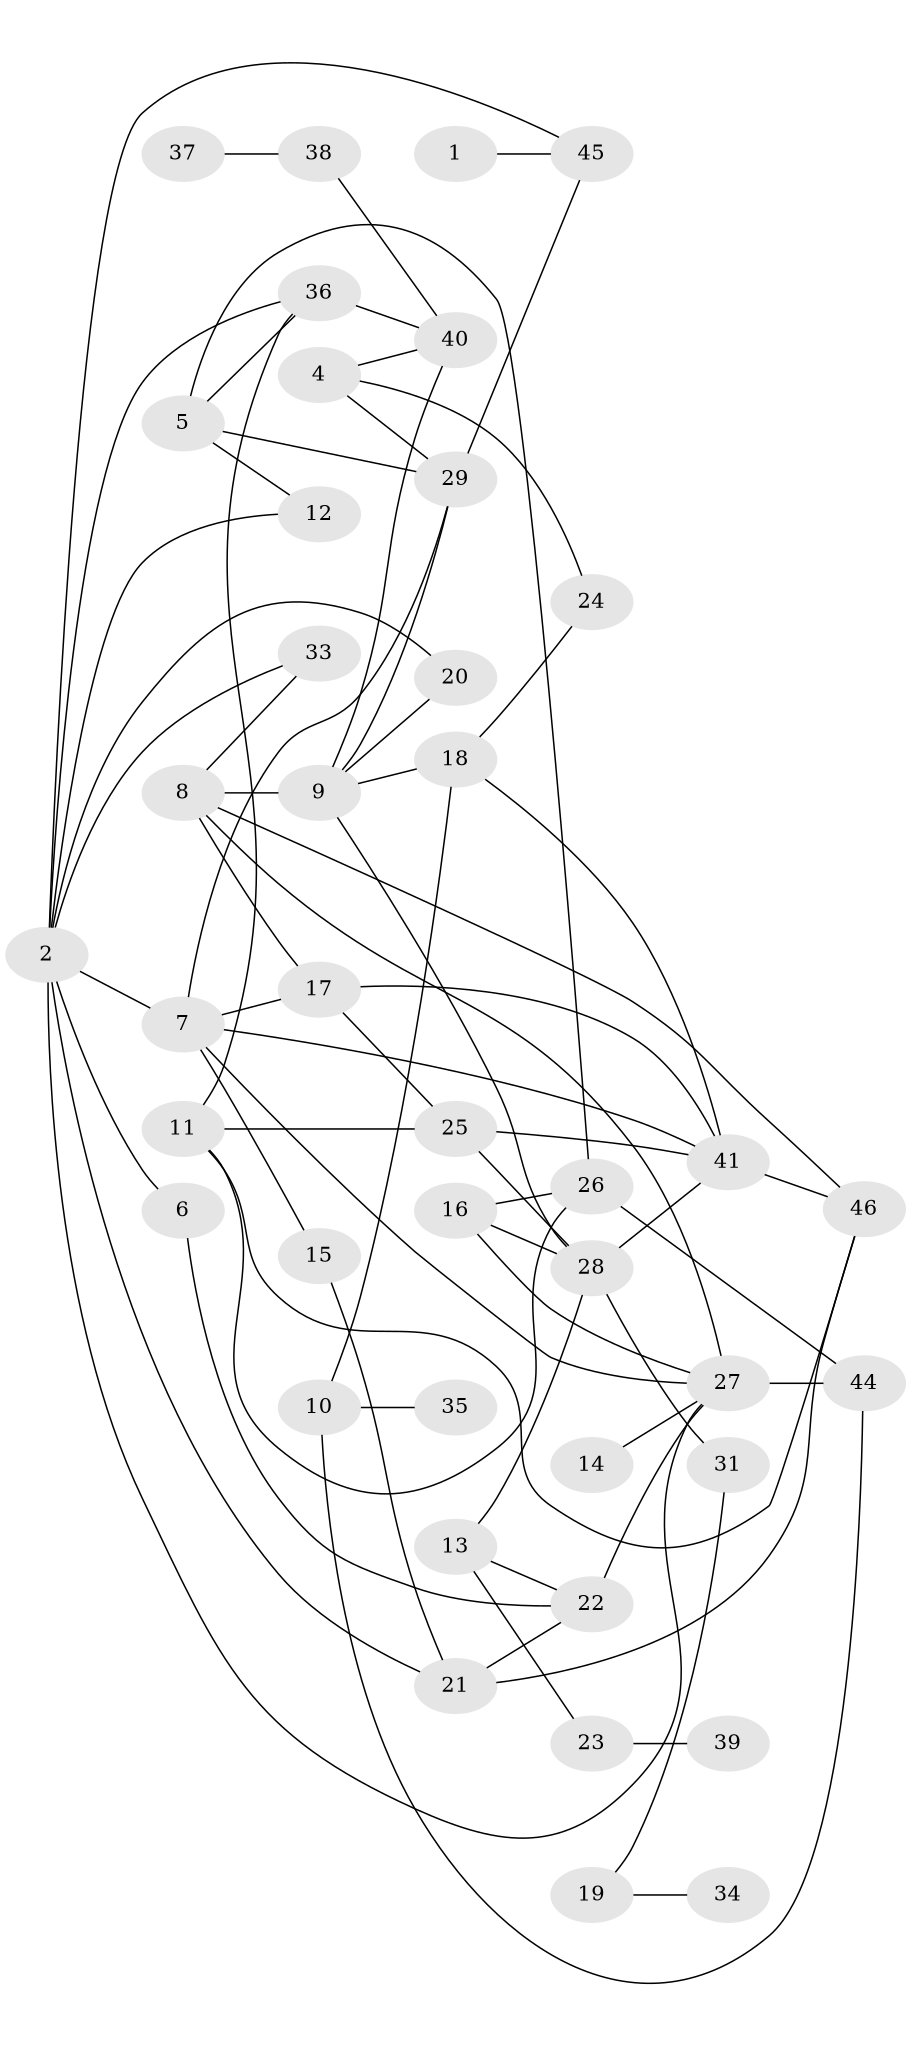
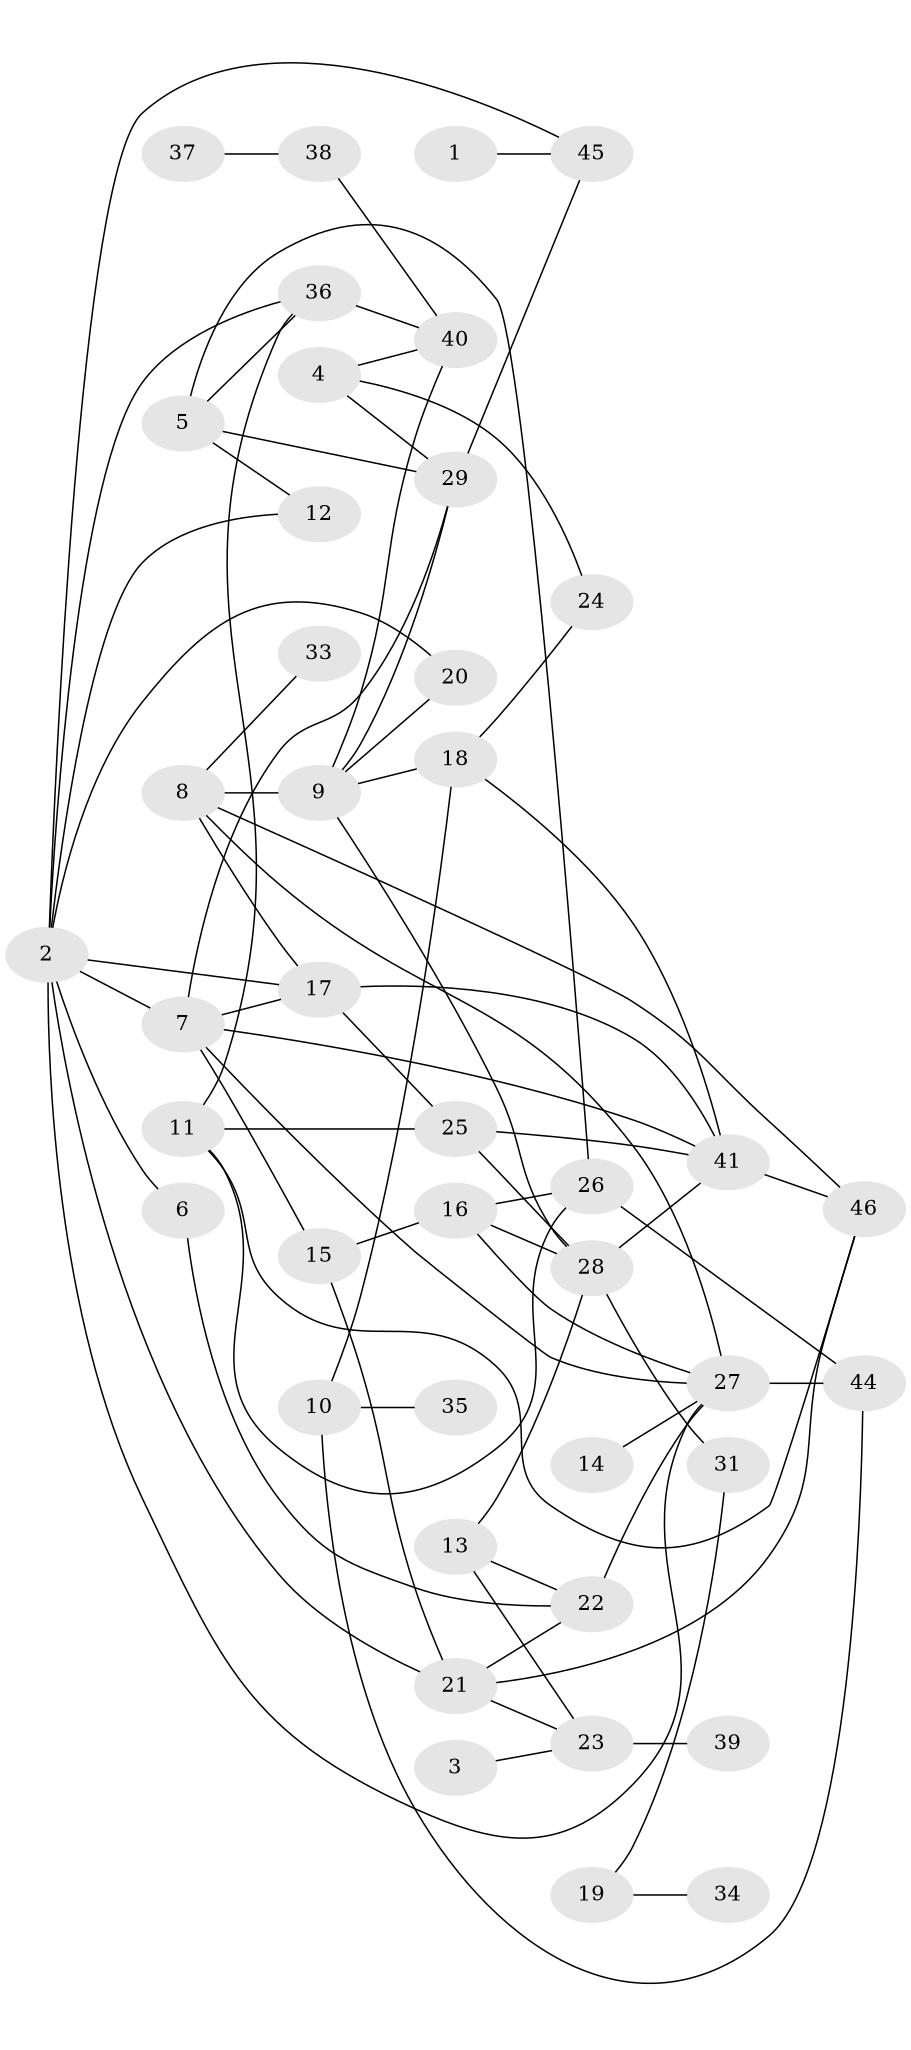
edge "33" -- "2": now "17" -- "2"
edge "16" -- "15": added
edge "21" -- "23": added
node "3": added
